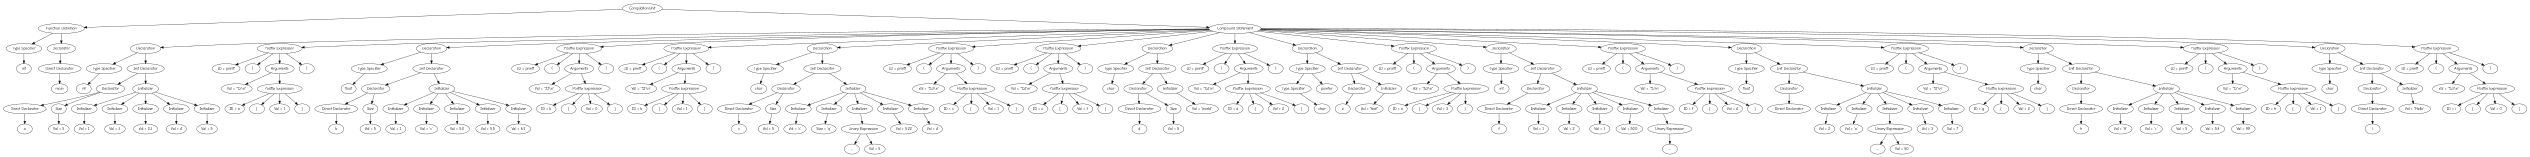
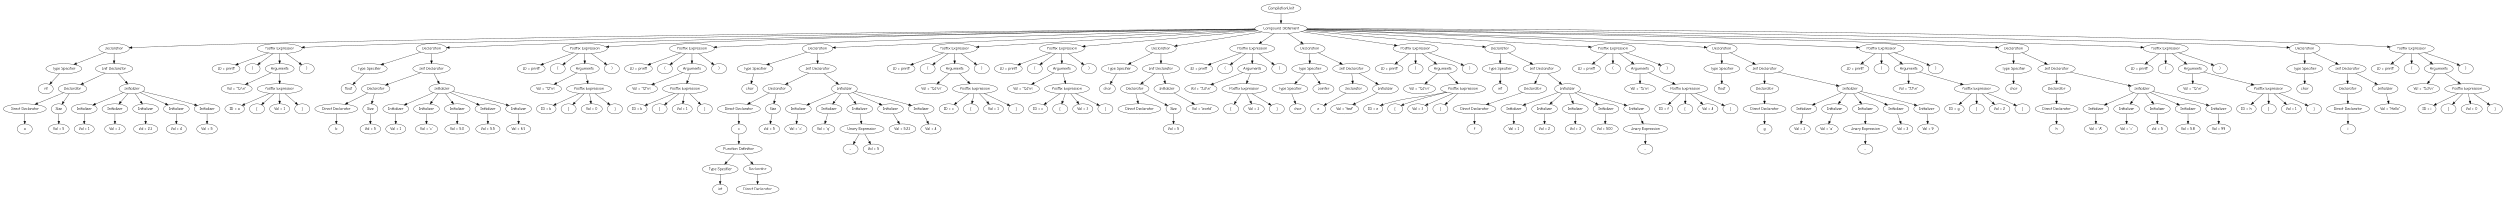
edge "CompilationUnit" -> "Function Definition": now "c" -> "Function Definition"
node "main": removed
node "ID = d": removed
node "Size = 'q'": label "Size = 'q'" -> "Val = 'q'"
node "d": removed
node "g": added
node "Val = 7": label "Val = 7" -> "Val = 9"
node "Val = 50": removed
